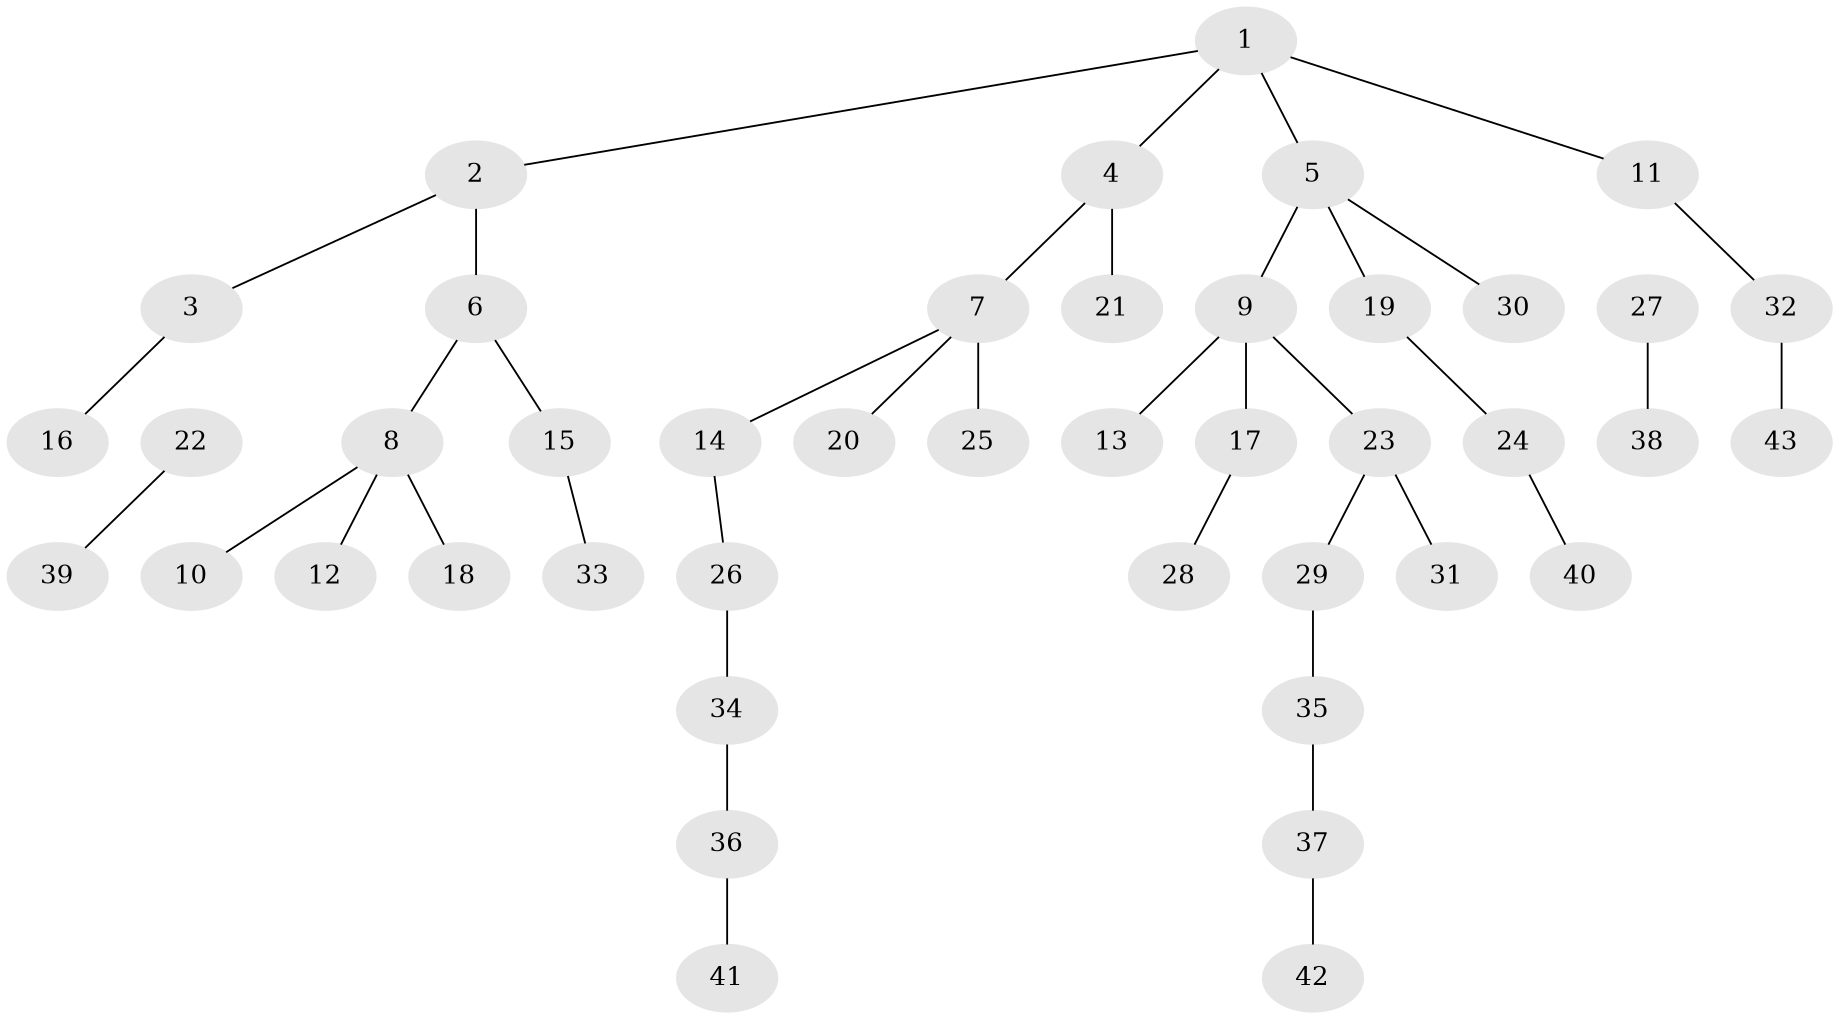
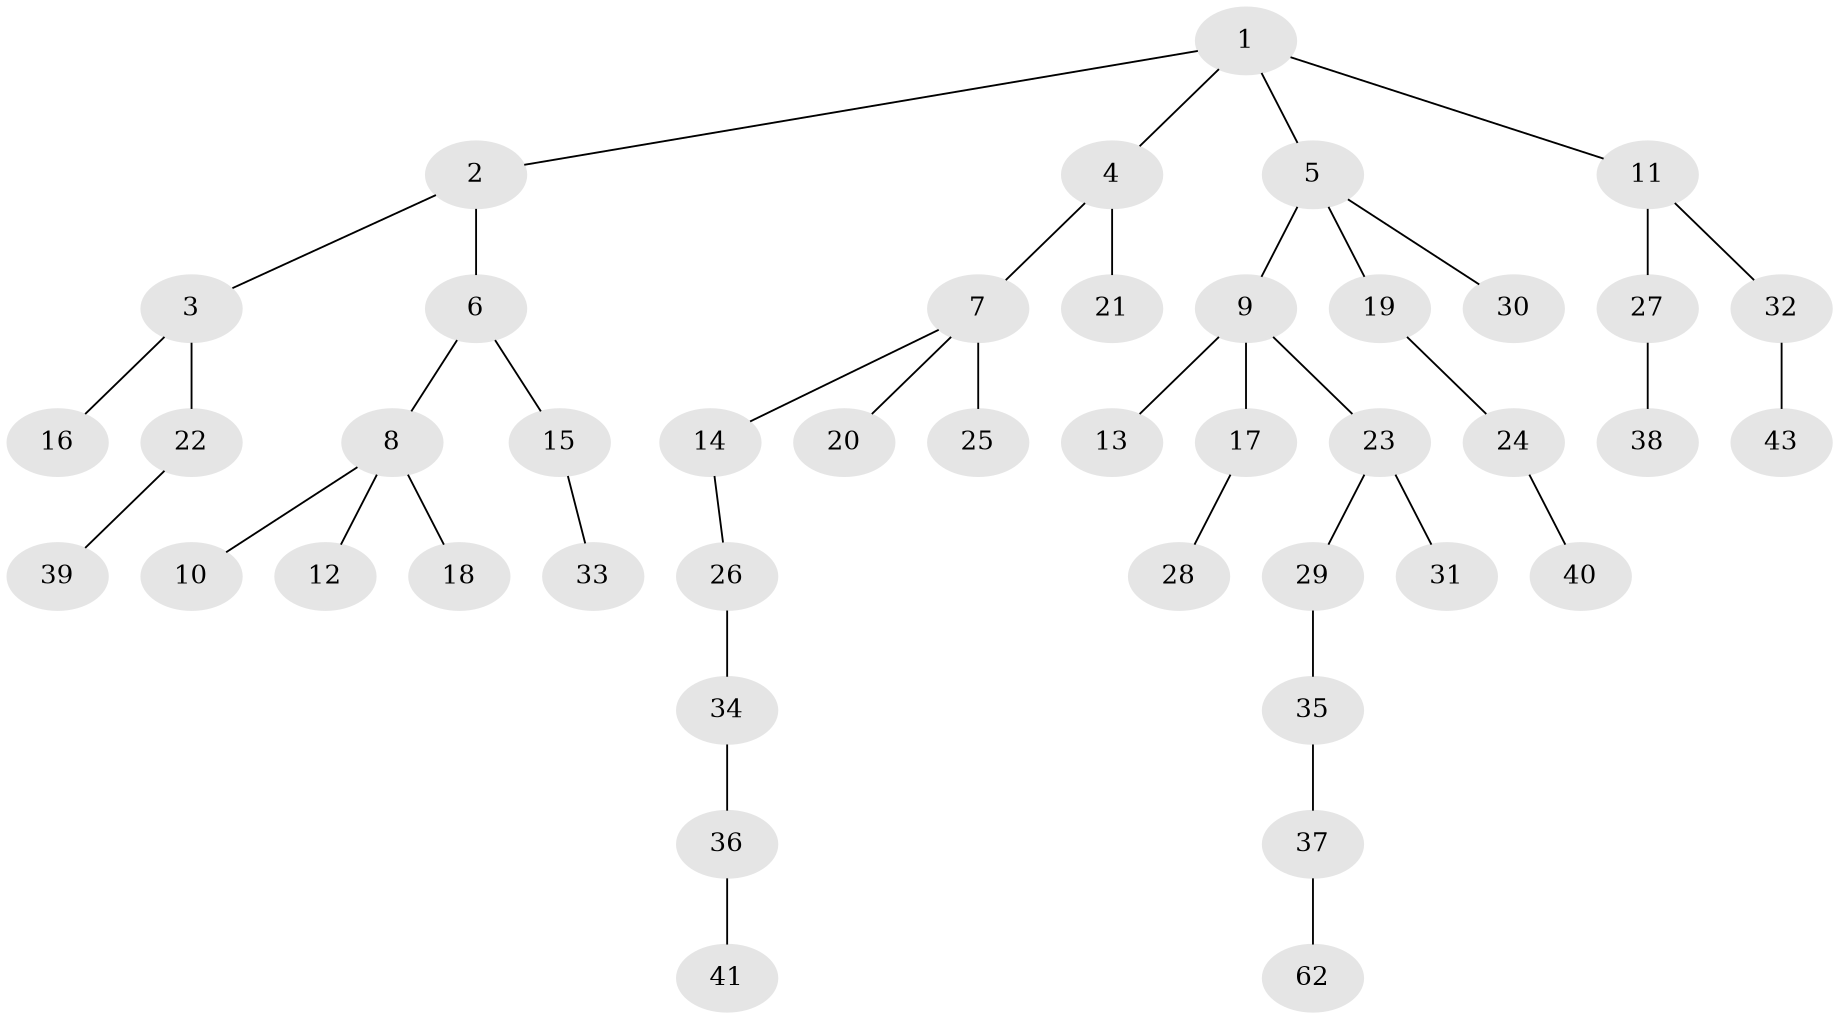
edge "11" -- "27": added
edge "3" -- "22": added
node "42": label "42" -> "62"
